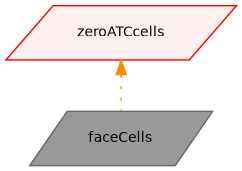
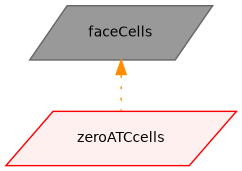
edge "faceCells" -> "zeroATCcells": reversed
